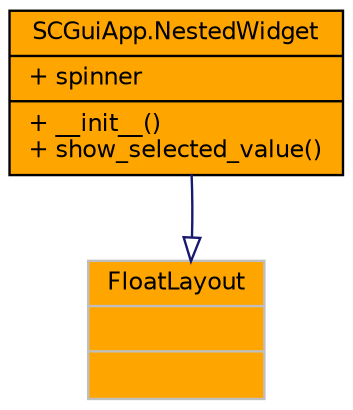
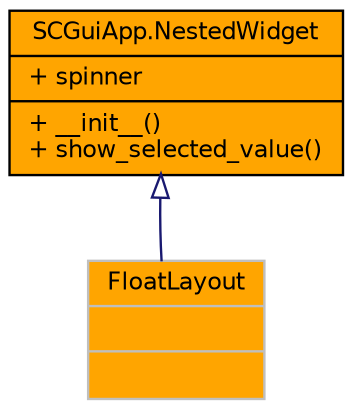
edge "SCGuiApp.NestedWidget" -> "FloatLayout": reversed
